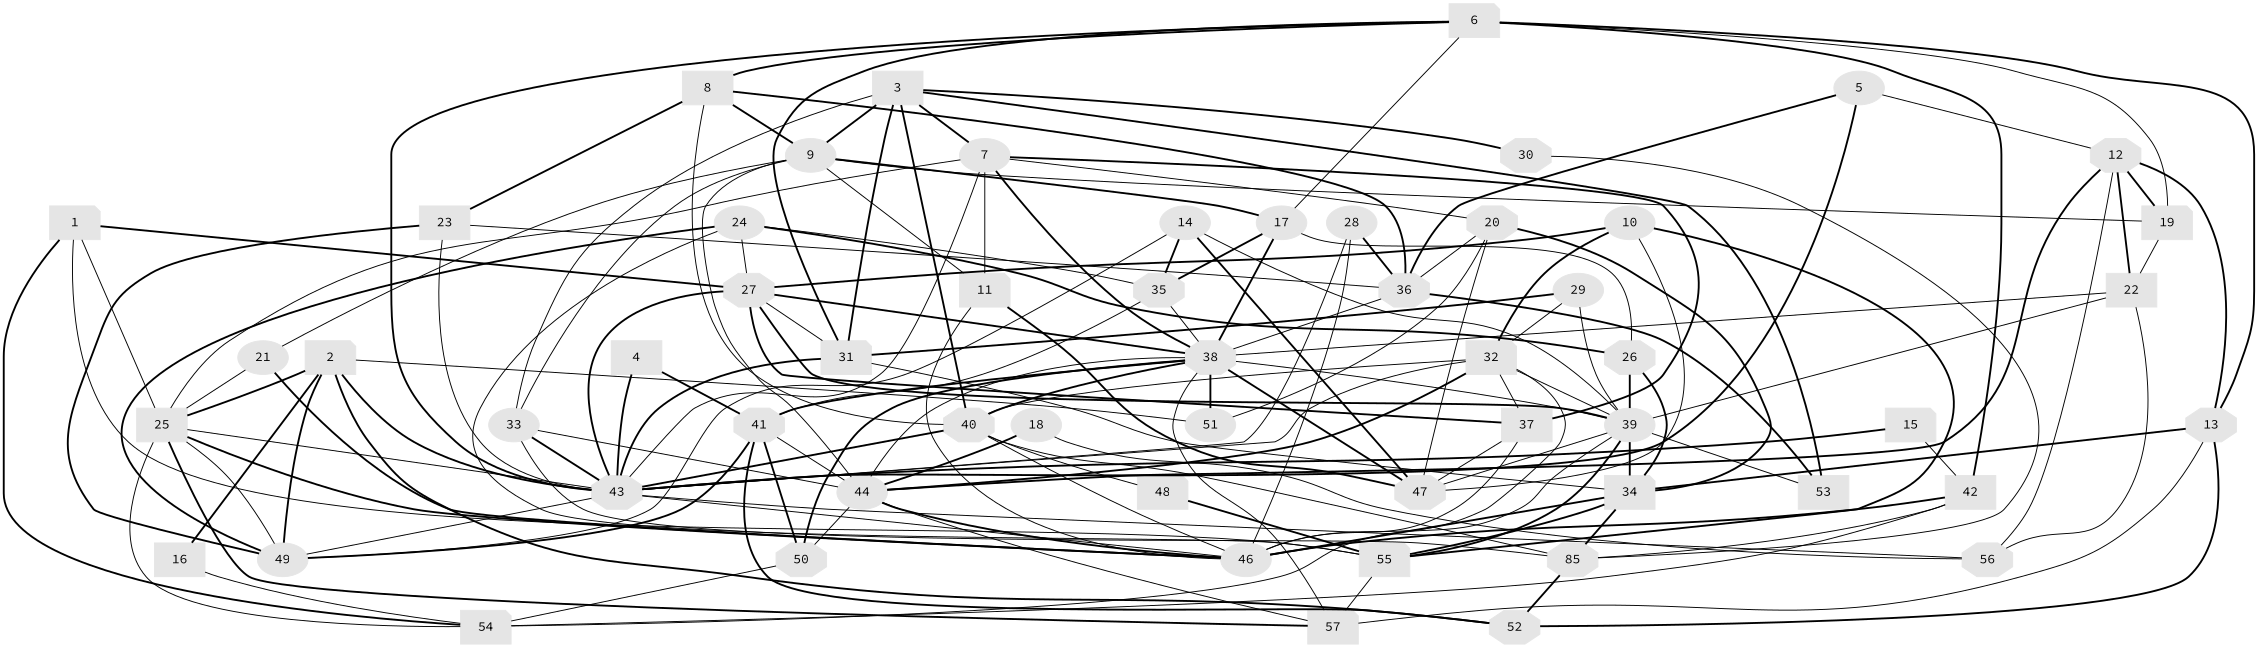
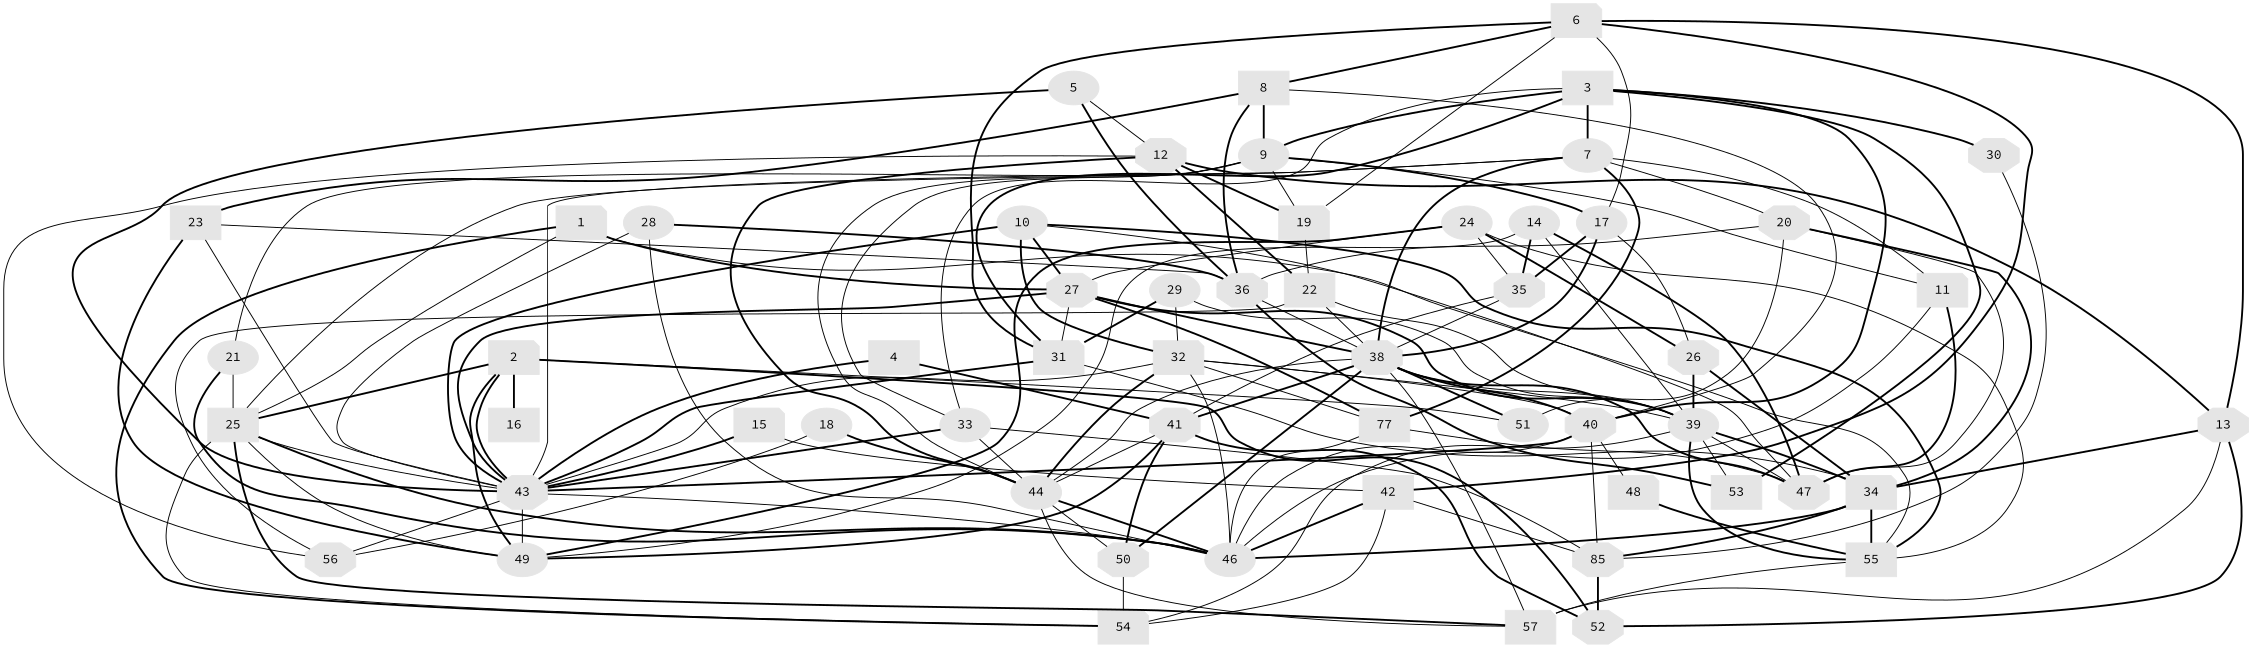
edge "6" -- "43": now "10" -- "43"
node "37": label "37" -> "77"
edge "16" -- "54": removed
